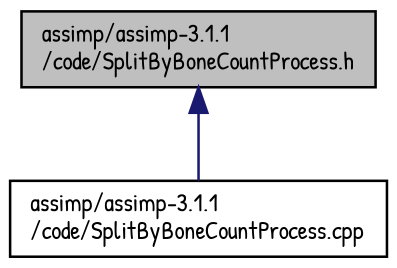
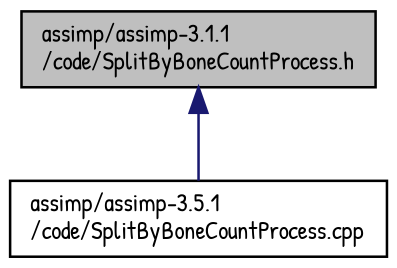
node "assimp/assimp-3.1.1 /code/SplitByBoneCountProcess.cpp": label "assimp/assimp-3.1.1 /code/SplitByBoneCountProcess.cpp" -> "assimp/assimp-3.5.1 /code/SplitByBoneCountProcess.cpp"
